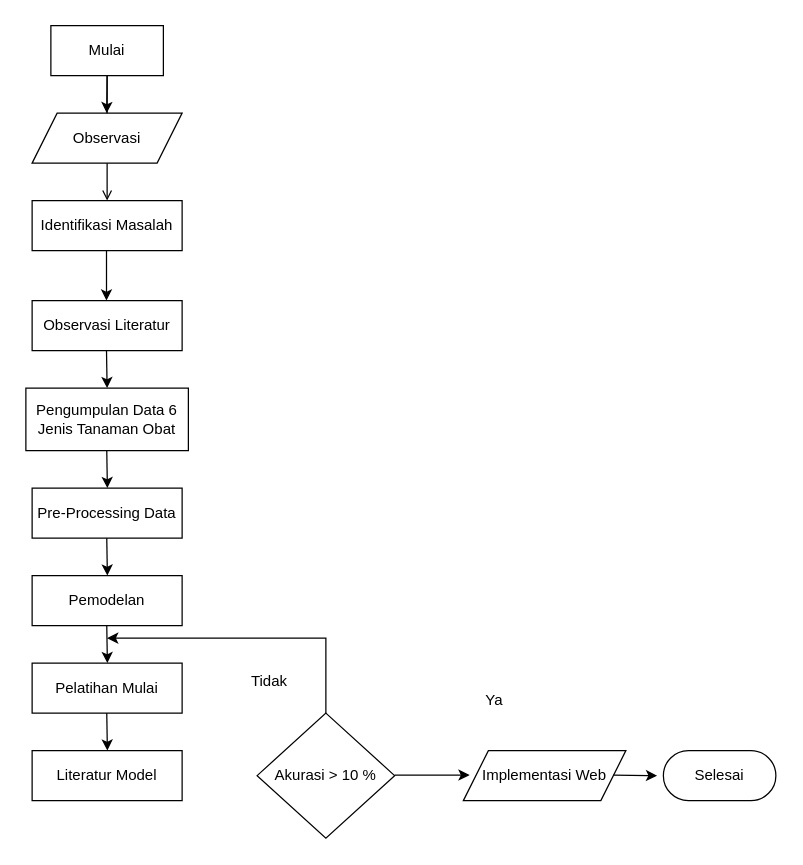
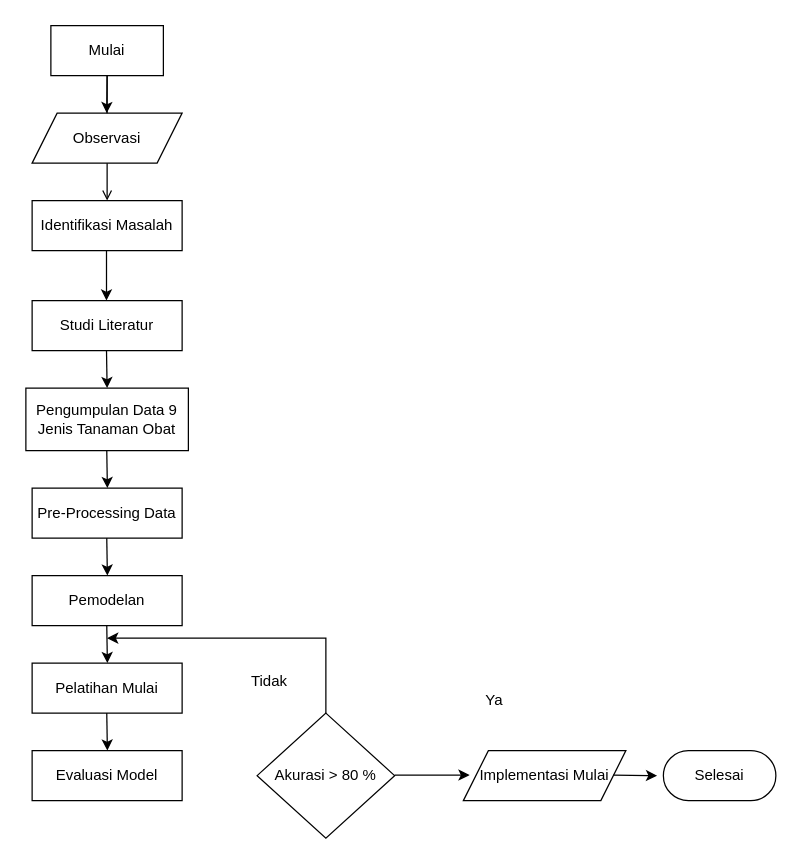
node "Observasi Literatur": label "Observasi Literatur" -> "Studi Literatur"
node "Pengumpulan Data 6 Jenis Tanaman Obat": label "Pengumpulan Data 6 Jenis Tanaman Obat" -> "Pengumpulan Data 9 Jenis Tanaman Obat"
node "Literatur Model": label "Literatur Model" -> "Evaluasi Model"
node "Akurasi > 10 %": label "Akurasi > 10 %" -> "Akurasi > 80 %"
node "Implementasi Web": label "Implementasi Web" -> "Implementasi Mulai"
